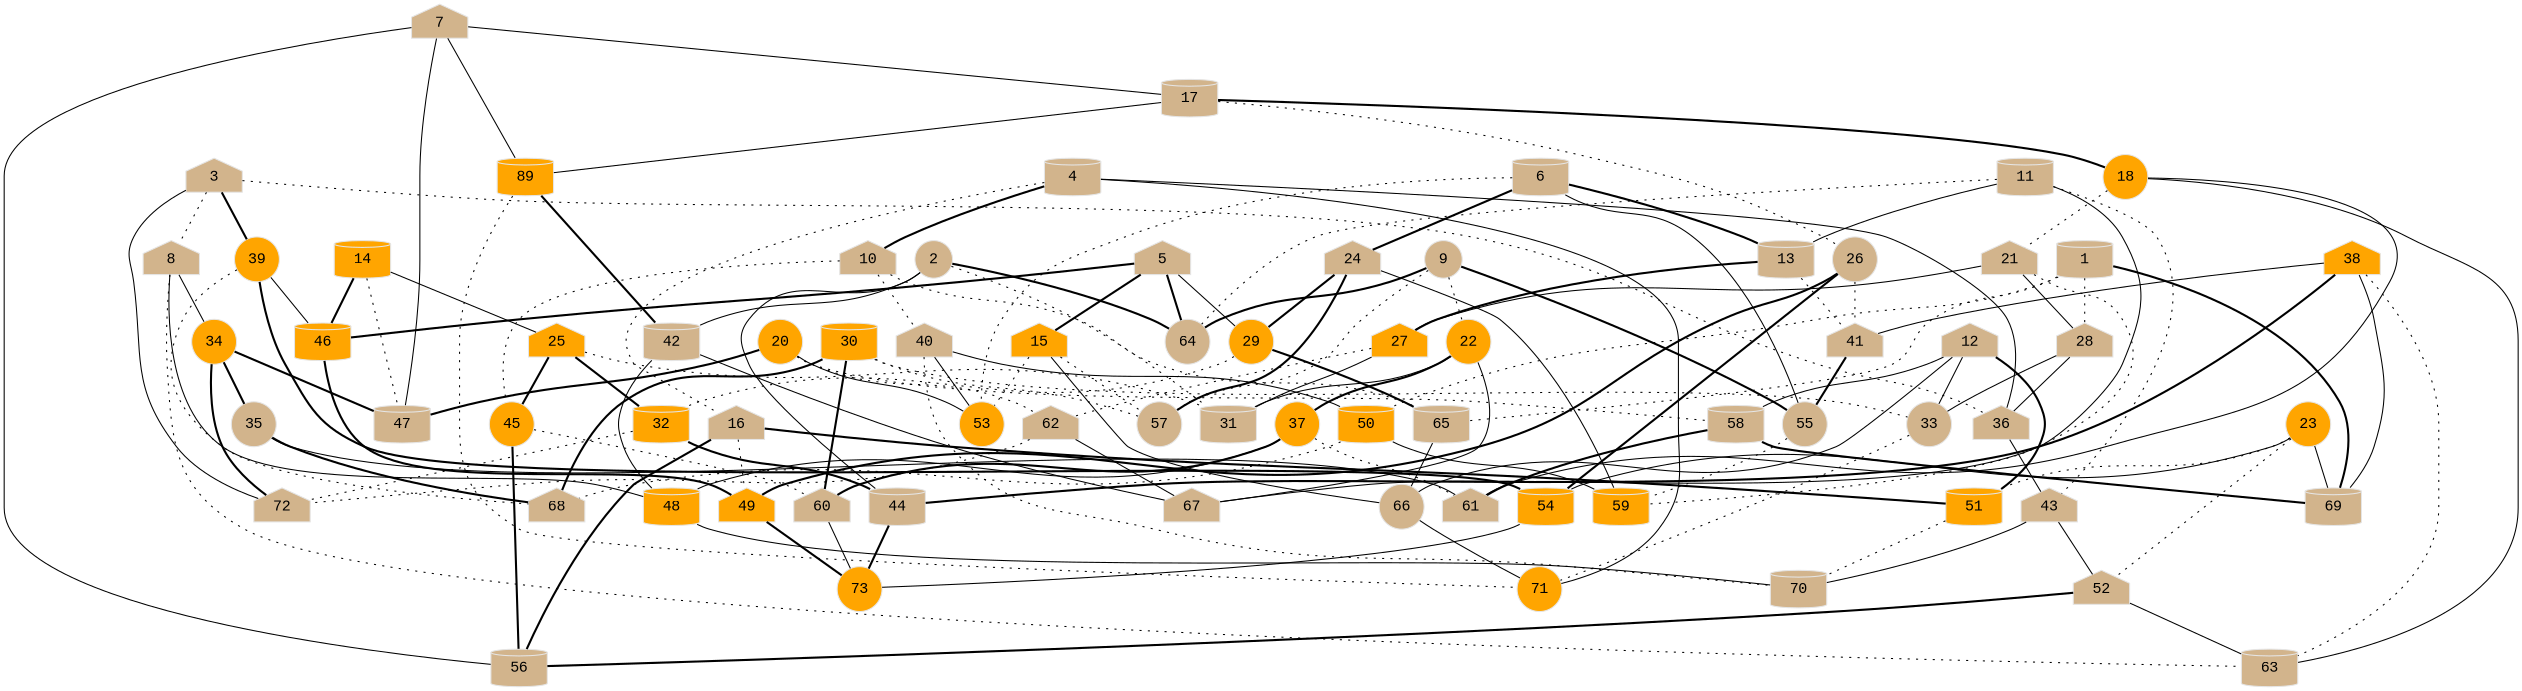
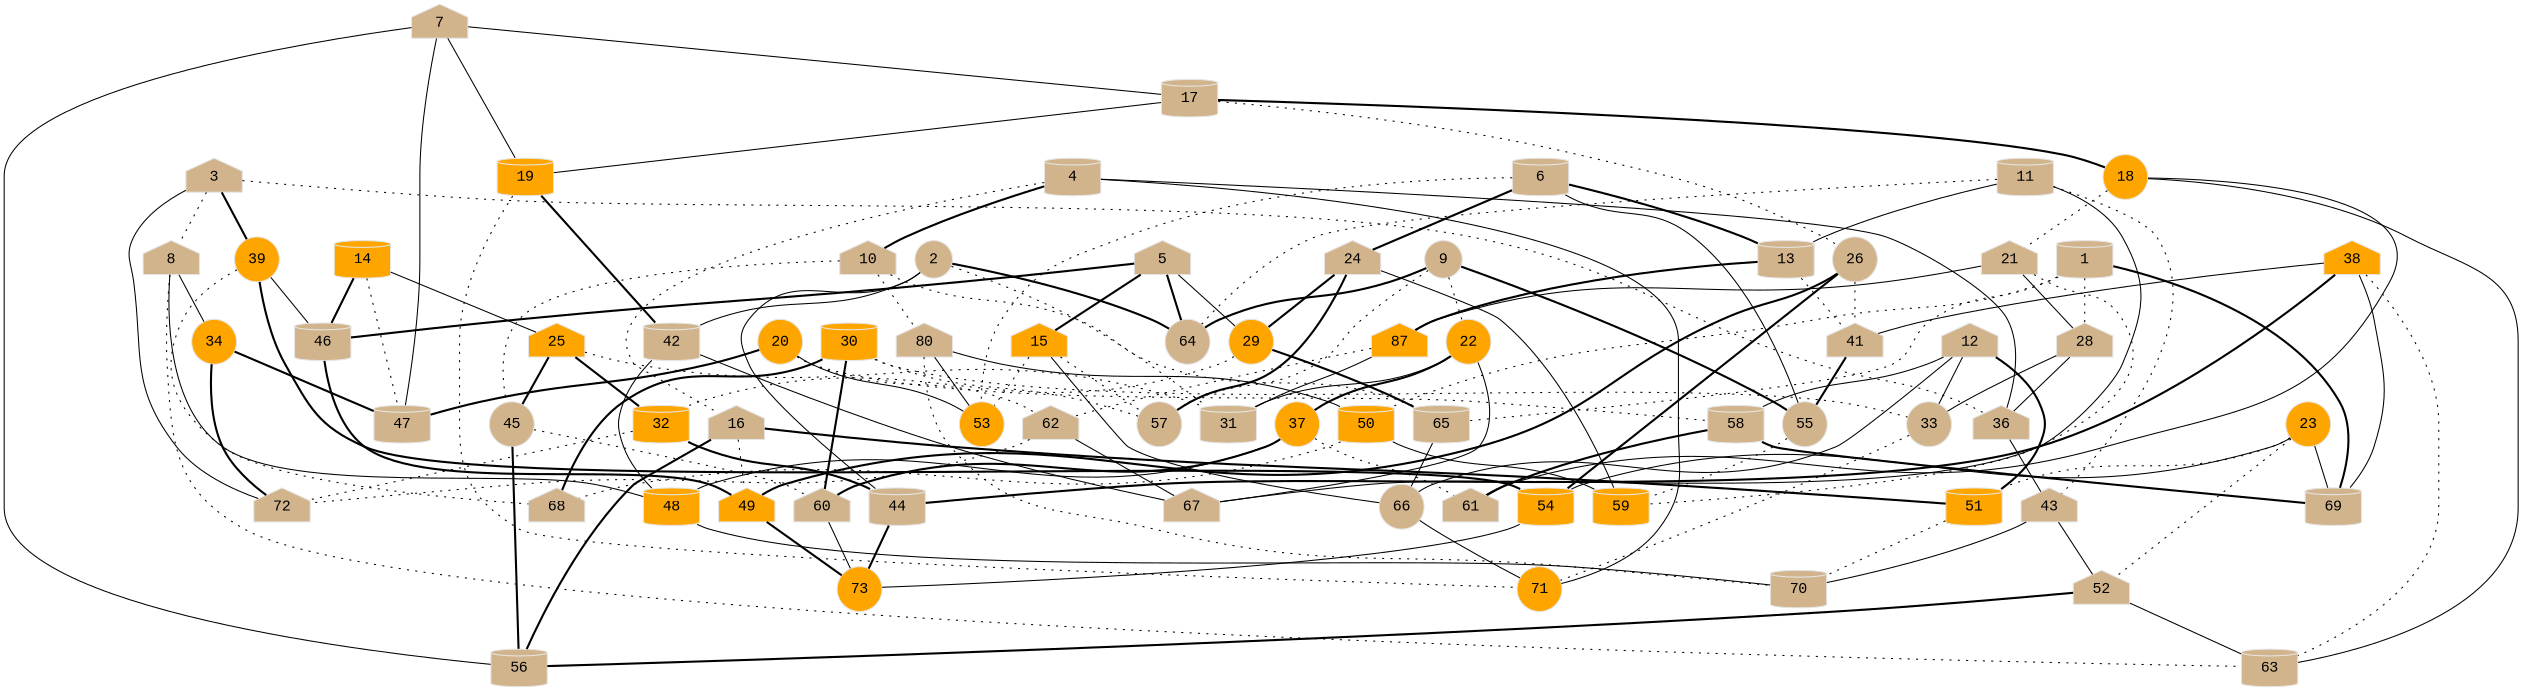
node "89": label "89" -> "19"
node "46": fillcolor orange -> tan
node "40": label "40" -> "80"
node "27": label "27" -> "87"
node "35": removed
node "45": fillcolor orange -> tan
